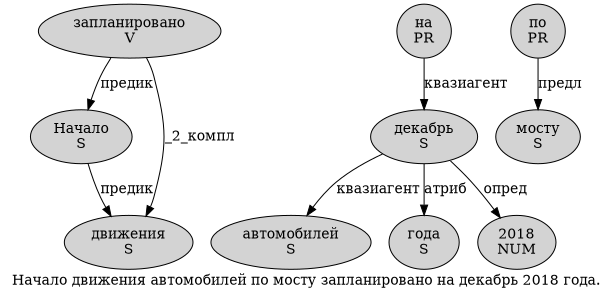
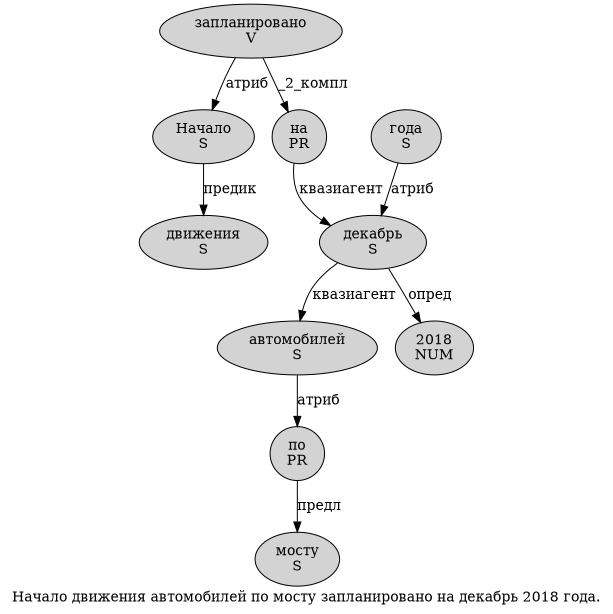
edge "запланировано V" -> "Начало S": label "предик" -> "атриб"
edge "запланировано V" -> "движения S": now "запланировано V" -> "на PR"
edge "декабрь S" -> "года S": reversed
edge "автомобилей S" -> "по PR": added, label "атриб"
